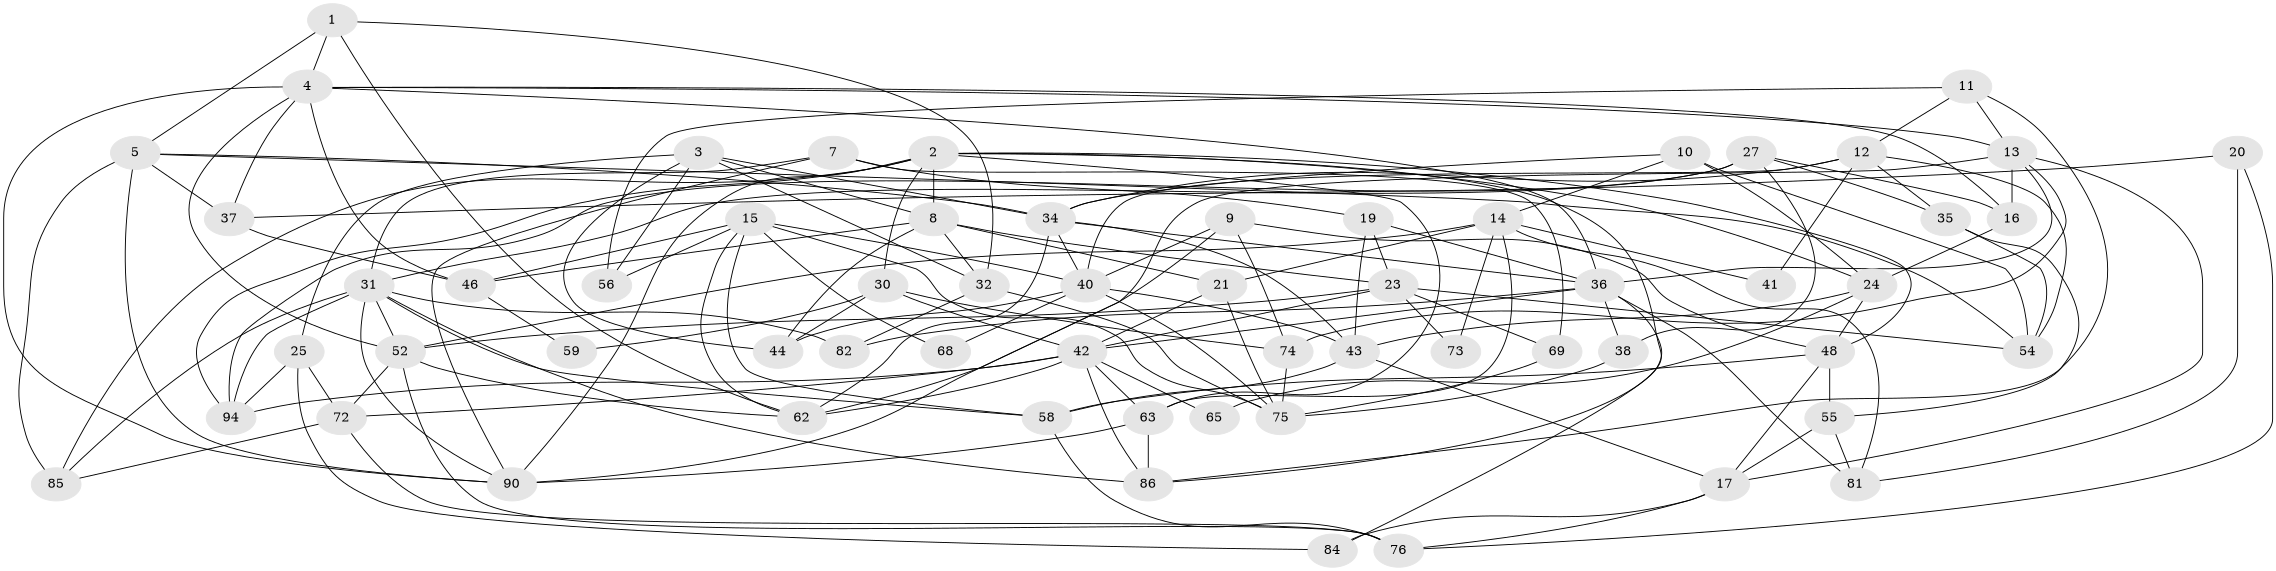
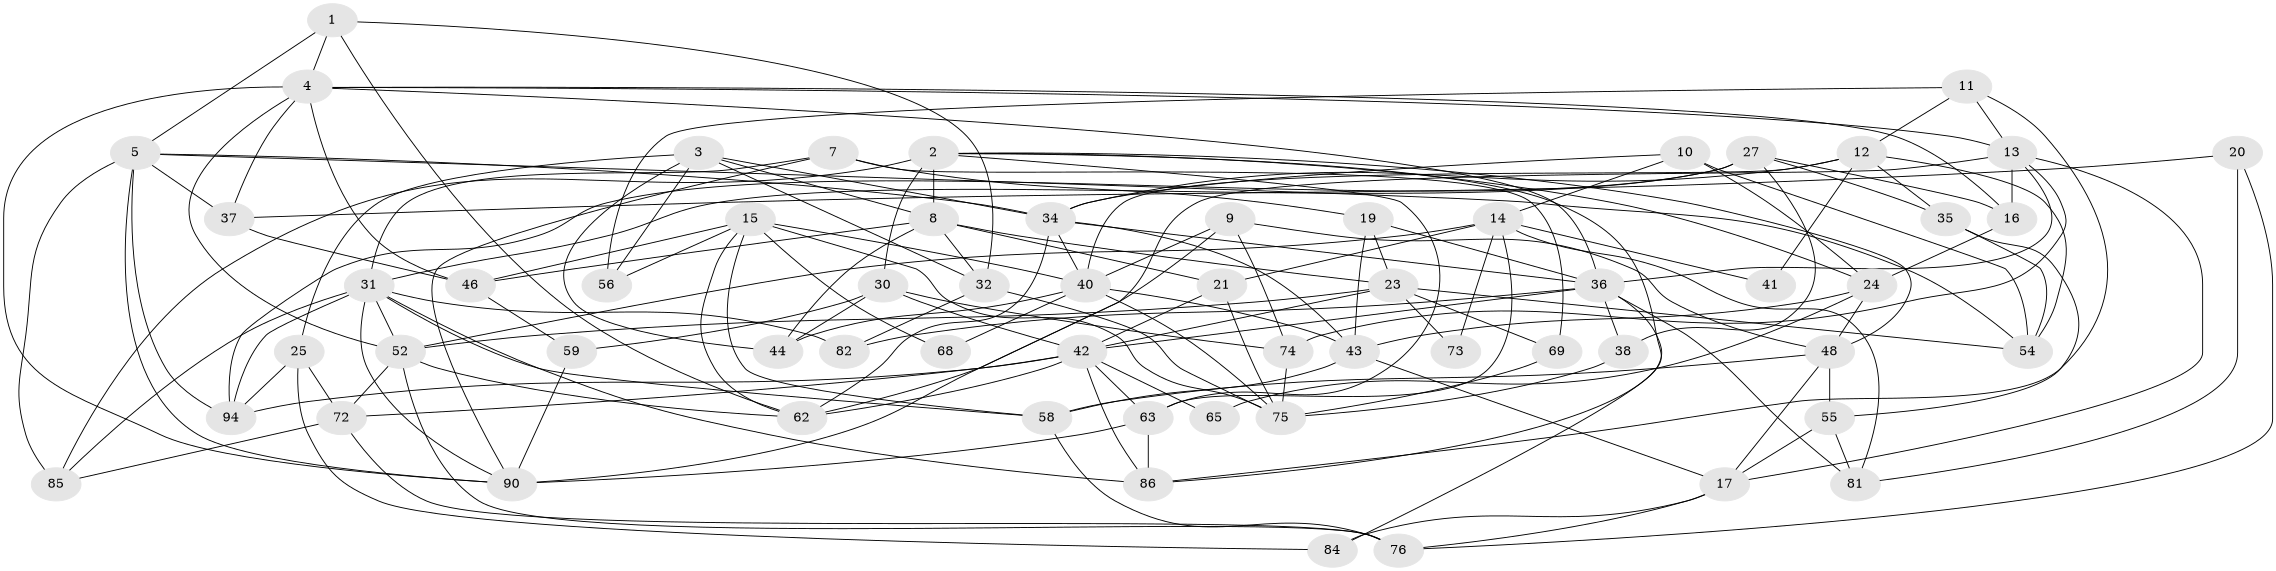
edge "2" -- "94": now "5" -- "94"
edge "2" -- "90": now "59" -- "90"
